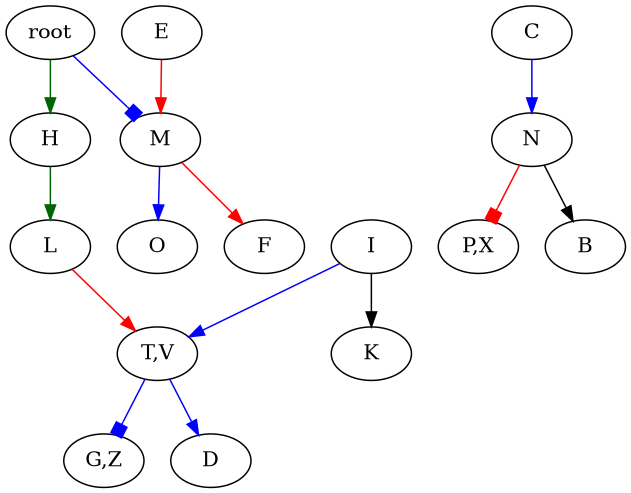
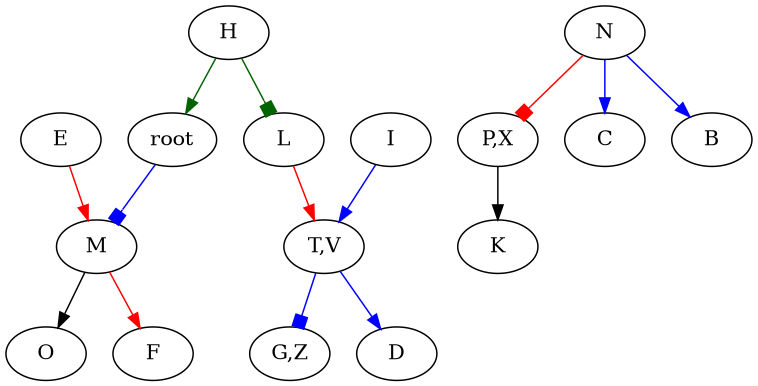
edge "root" -> "H": reversed
edge "C" -> "N": reversed
edge "H" -> "L": arrowhead normal -> box
edge "M" -> "O": color blue -> black
edge "N" -> "B": color black -> blue
edge "I" -> "K": now "P,X" -> "K"
